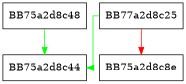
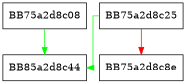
node "BB75a2d8c48": label "BB75a2d8c48" -> "BB75a2d8c08"
node "BB77a2d8c25": label "BB77a2d8c25" -> "BB75a2d8c25"
node "BB75a2d8c44": label "BB75a2d8c44" -> "BB85a2d8c44"
